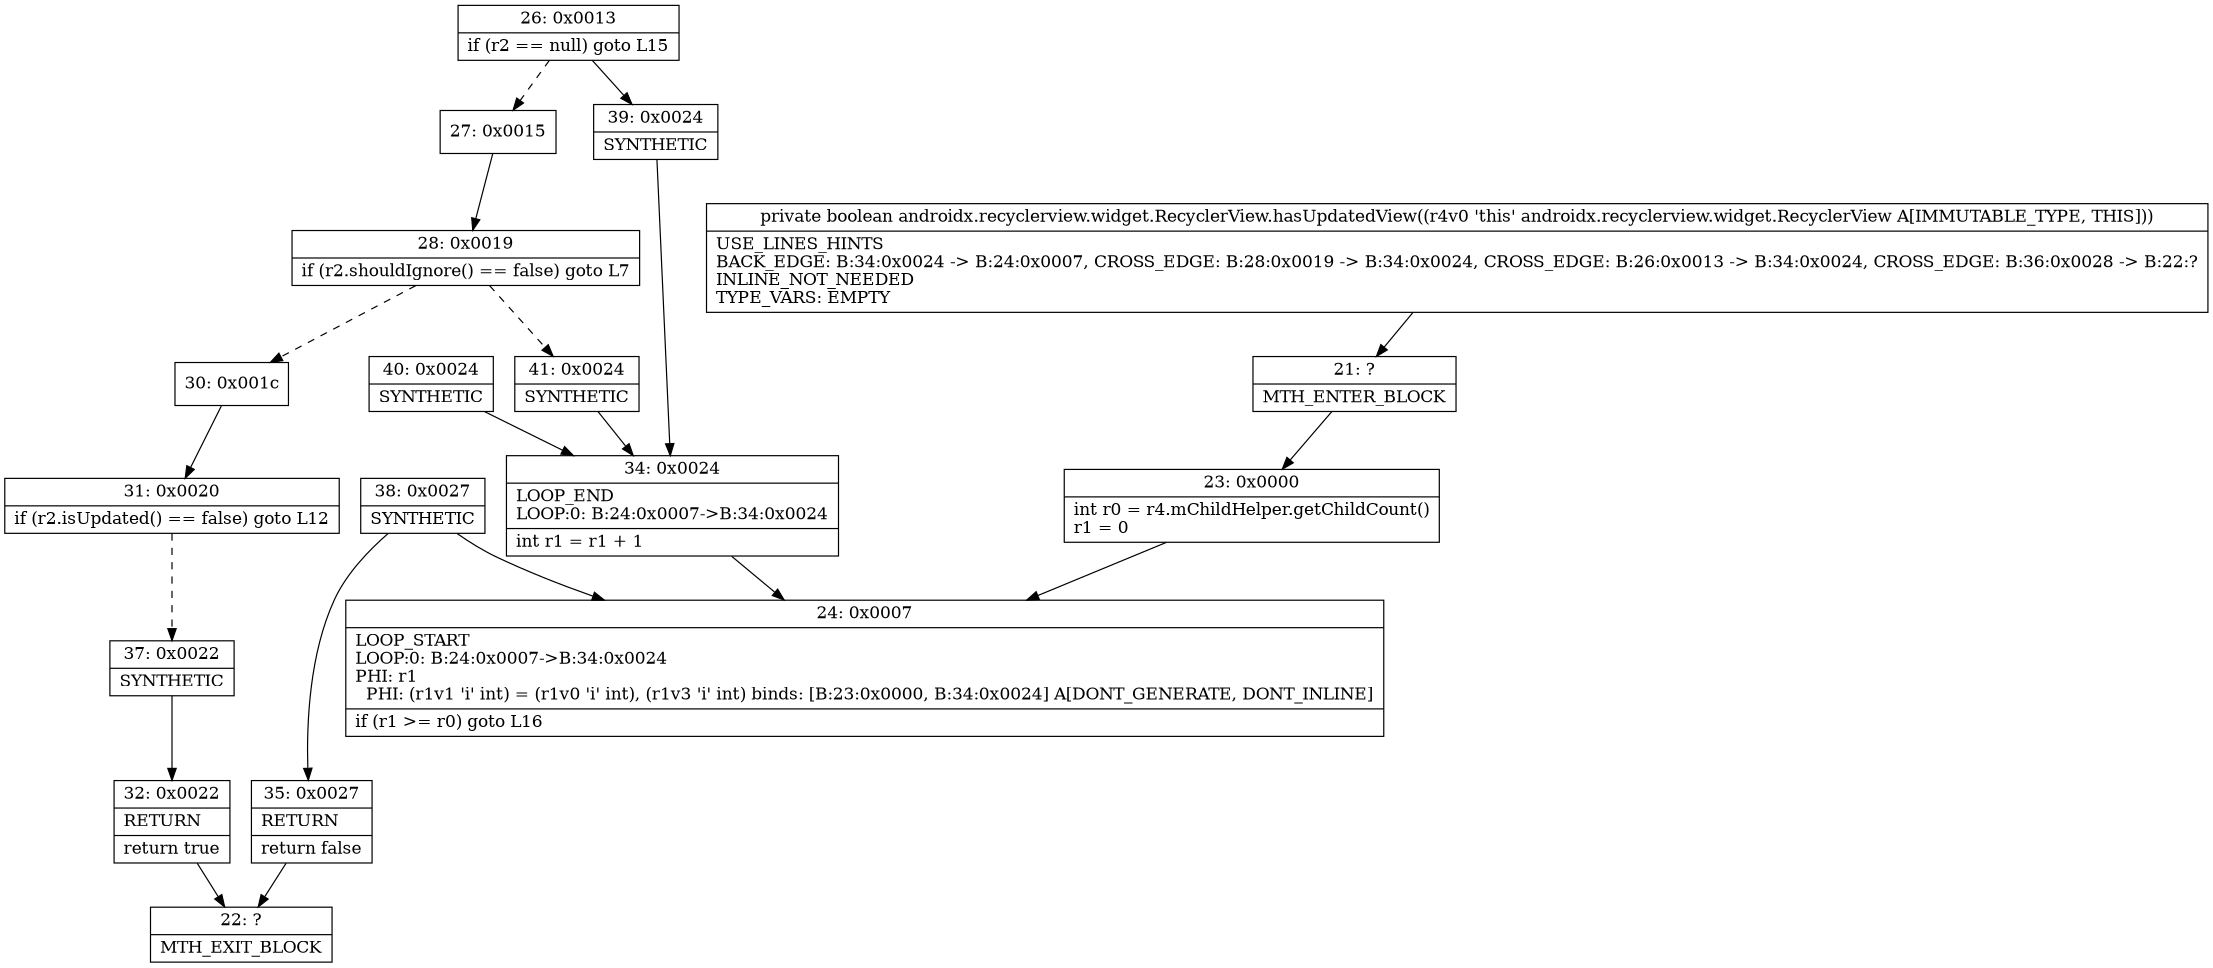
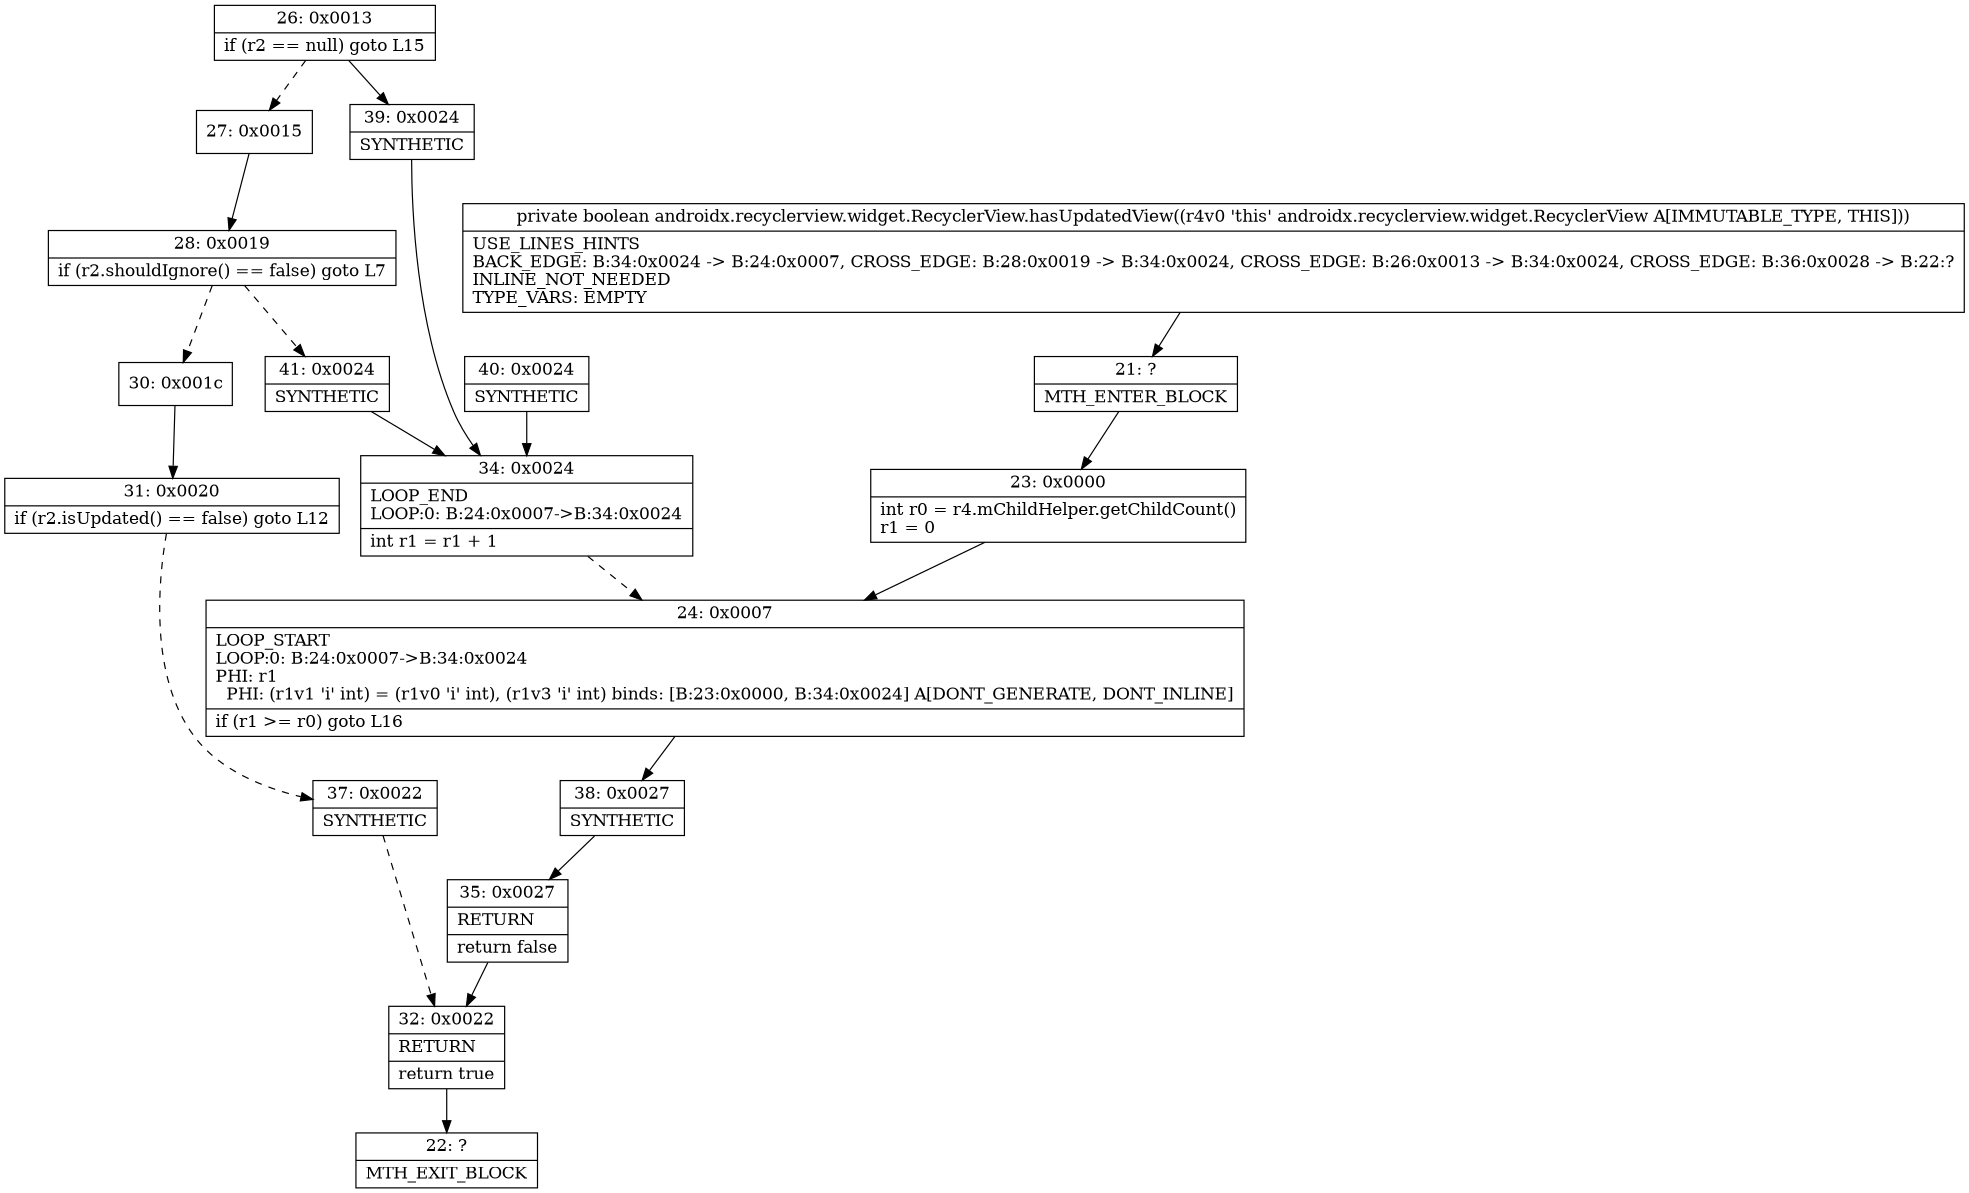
edge "38: 0x0027" -> "24: 0x0007": reversed
edge "34: 0x0024" -> "24: 0x0007": style solid -> dashed
edge "37: 0x0022" -> "32: 0x0022": style solid -> dashed
edge "35: 0x0027" -> "22: ?": now "35: 0x0027" -> "32: 0x0022"
